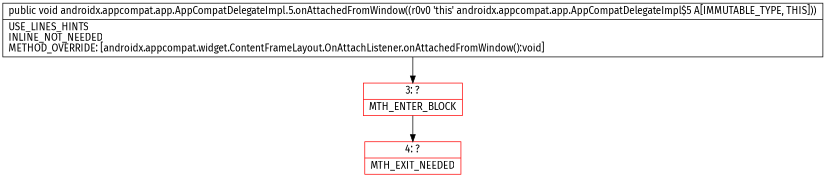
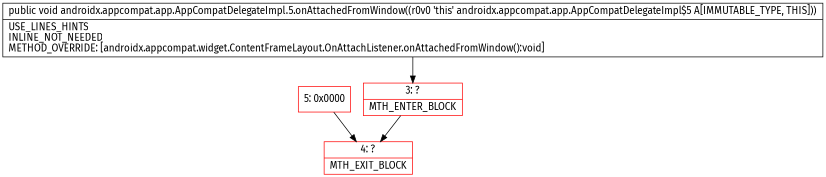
node "5: 0x0000": added
node "4: ?": text "MTH_EXIT_NEEDED" -> "MTH_EXIT_BLOCK"
